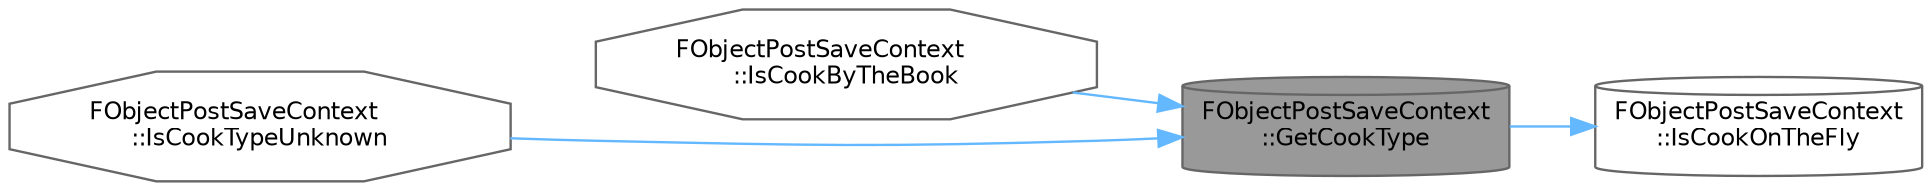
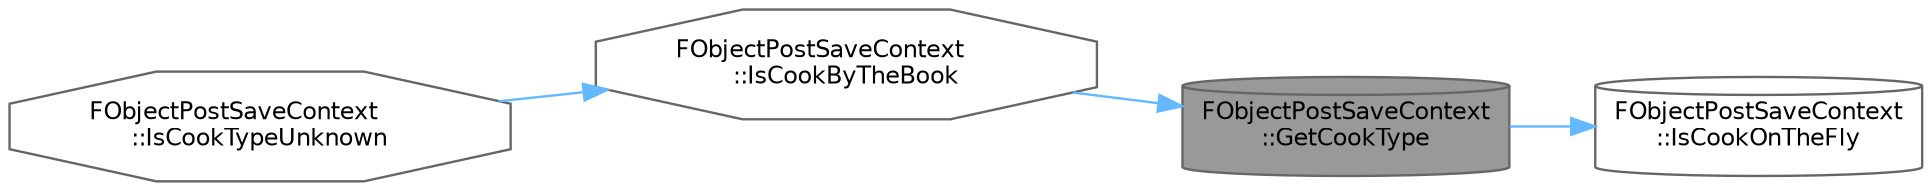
edge "FObjectPostSaveContext ::IsCookTypeUnknown" -> "FObjectPostSaveContext ::GetCookType": now "FObjectPostSaveContext ::IsCookTypeUnknown" -> "FObjectPostSaveContext ::IsCookByTheBook"
